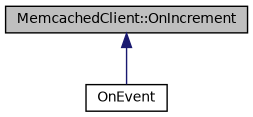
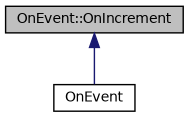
node "MemcachedClient::OnIncrement": label "MemcachedClient::OnIncrement" -> "OnEvent::OnIncrement"
